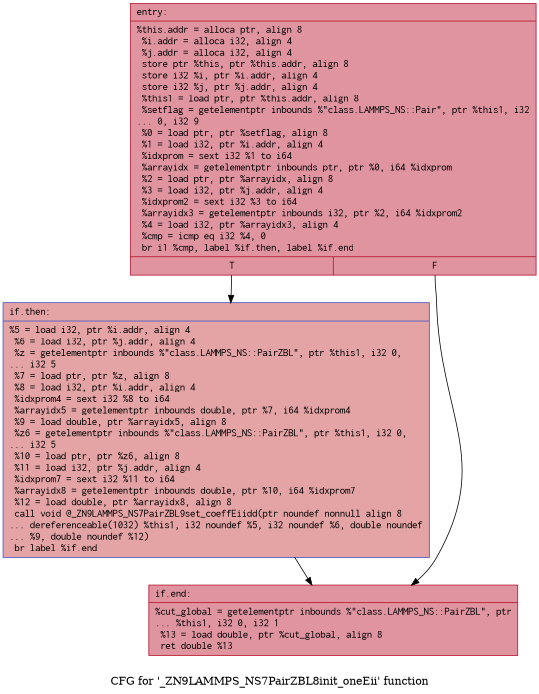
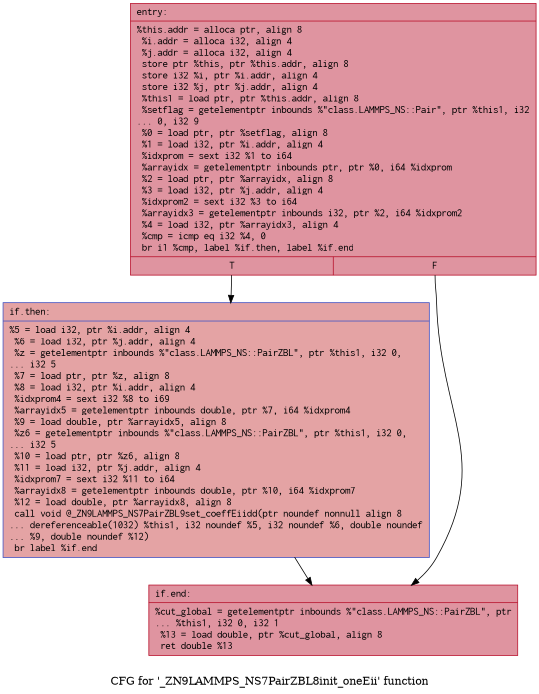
node "if.then:": text "%idxprom4 = sext i32 %8 to i64" -> "%idxprom4 = sext i32 %8 to i69"
